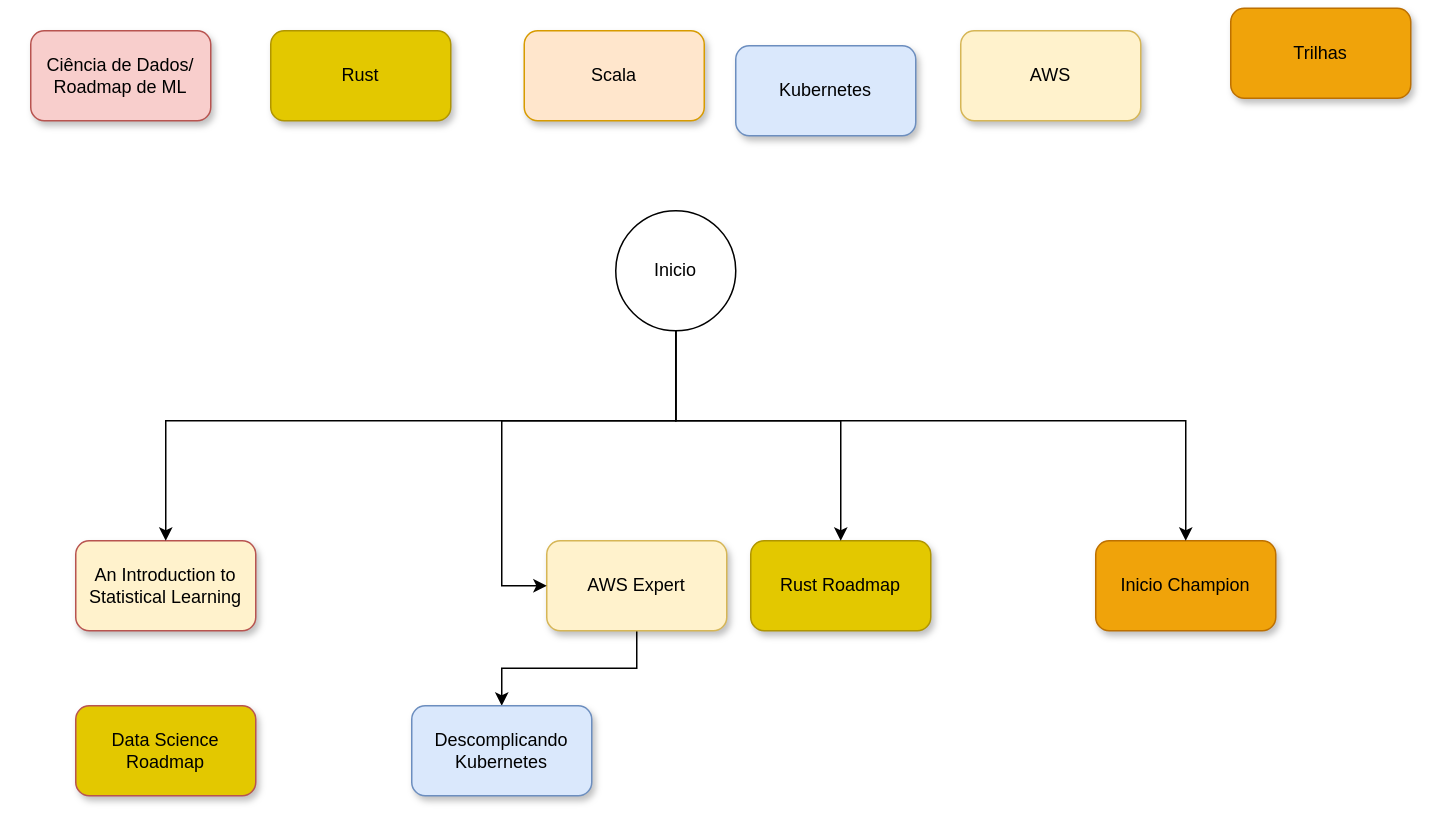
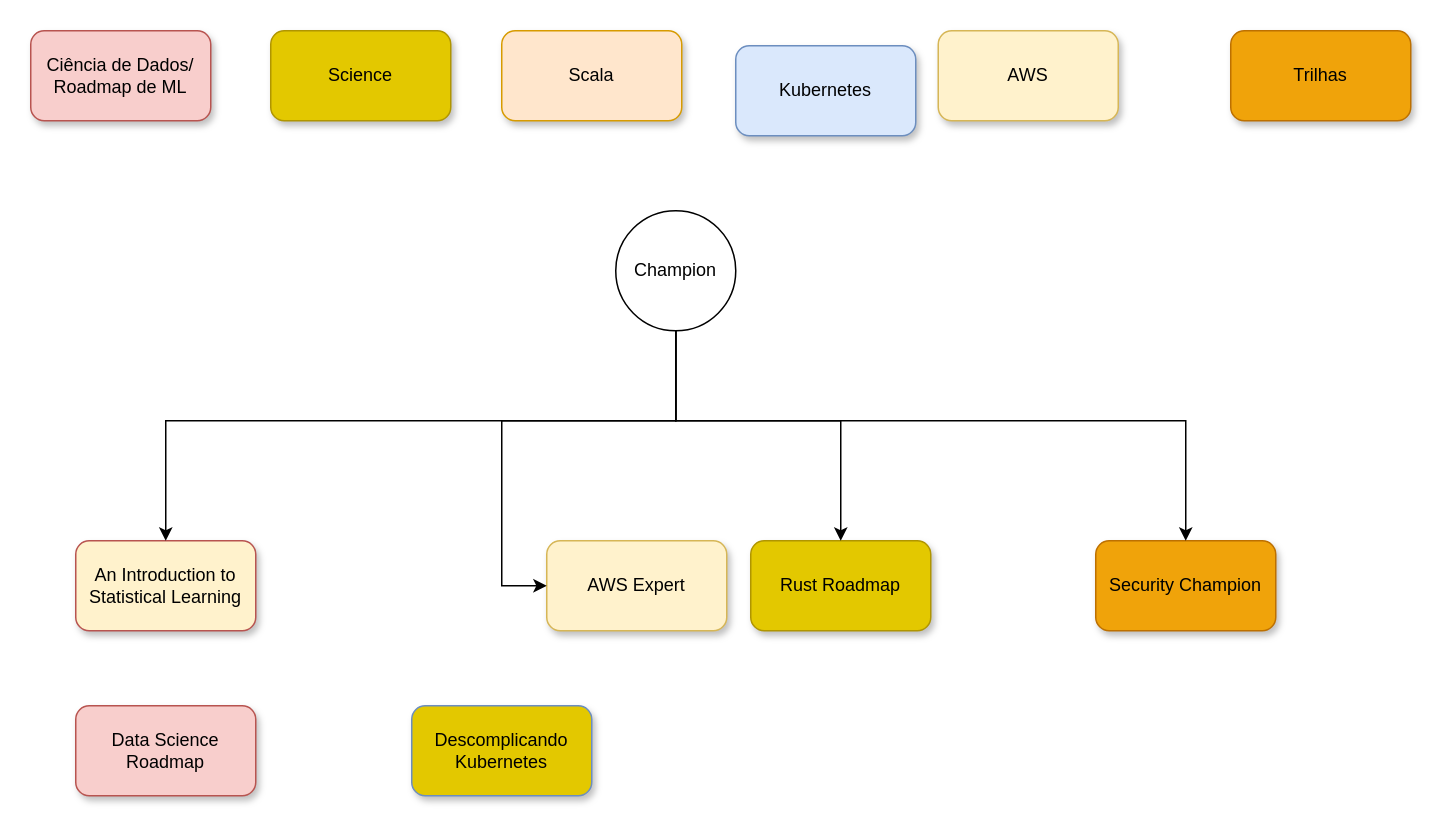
node "Trilhas": moved (1321, 53) -> (1321, 76)
node "Rust": label "Rust" -> "Science"
node "Scala": moved (614, 76) -> (592, 76)
node "AWS": moved (1051, 76) -> (1028, 76)
node "Inicio": label "Inicio" -> "Champion"
node "Inicio Champion": label "Inicio Champion" -> "Security Champion"
edge "AWS Expert" -> "Descomplicando Kubernetes": removed
node "Data Science Roadmap": fillcolor #e3c800 -> #f8cecc
node "Descomplicando Kubernetes": fillcolor #dae8fc -> #e3c800
